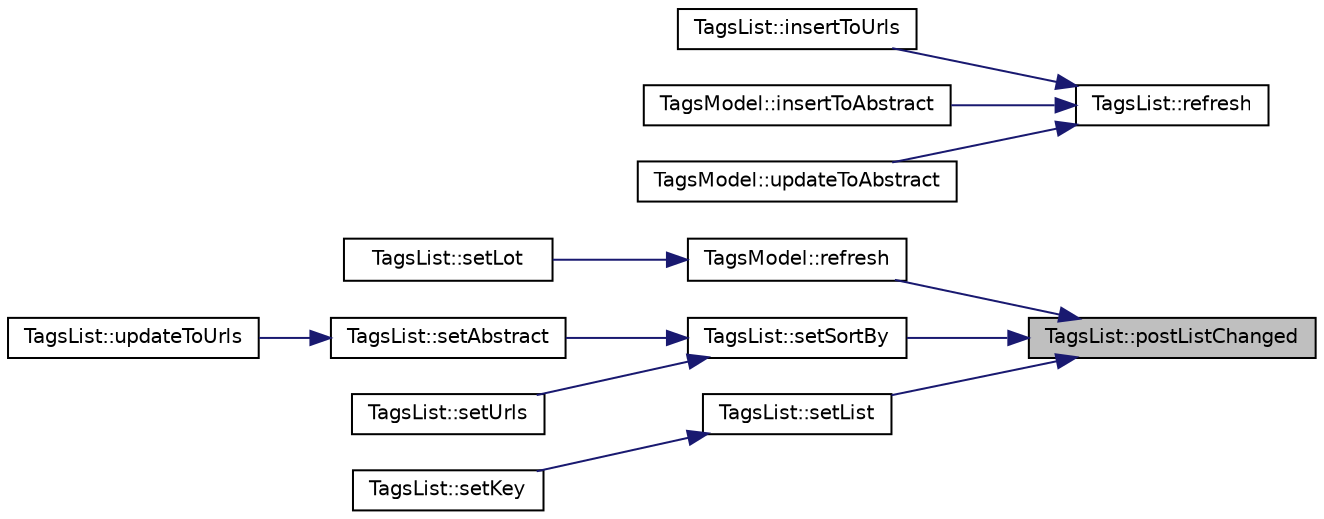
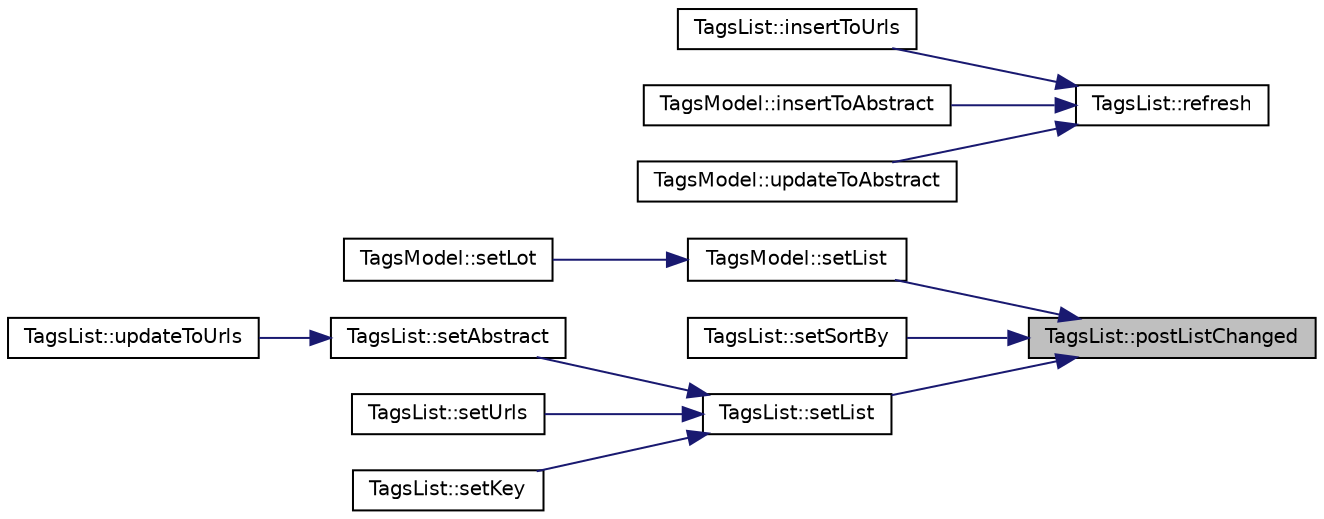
node "TagsList::setLot": label "TagsList::setLot" -> "TagsModel::setLot"
node "TagsModel::refresh": label "TagsModel::refresh" -> "TagsModel::setList"
edge "TagsList::setAbstract" -> "TagsList::setSortBy": now "TagsList::setAbstract" -> "TagsList::setList"
edge "TagsList::setUrls" -> "TagsList::setSortBy": now "TagsList::setUrls" -> "TagsList::setList"
